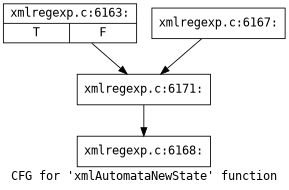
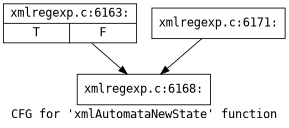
node "xmlregexp.c:6167:": removed
edge "xmlregexp.c:6163:" -> "xmlregexp.c:6171:": now "xmlregexp.c:6163:" -> "xmlregexp.c:6168:"
